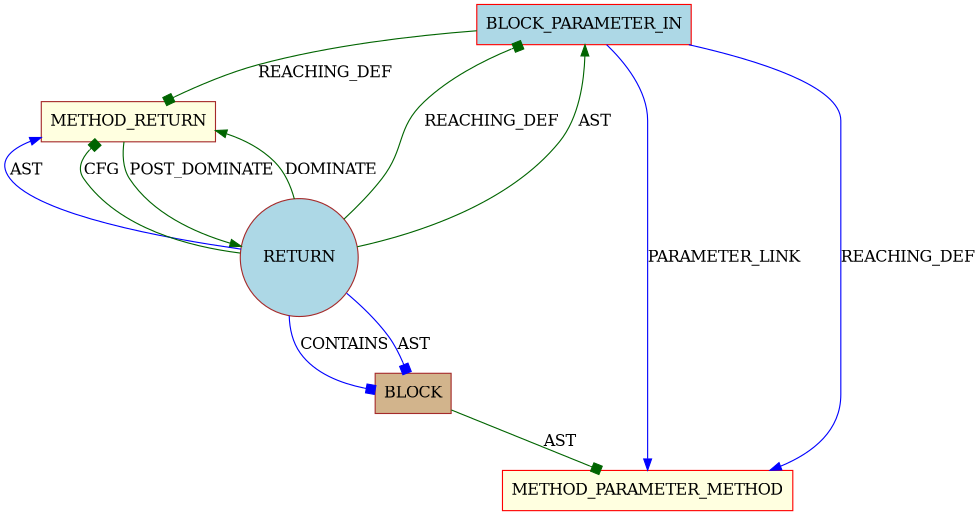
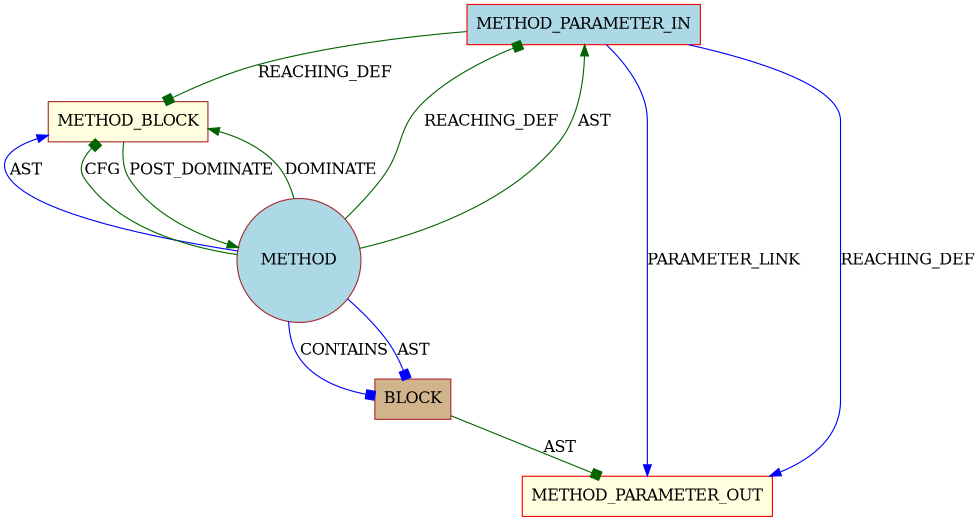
node "BLOCK_PARAMETER_IN": label "BLOCK_PARAMETER_IN" -> "METHOD_PARAMETER_IN"
node "METHOD_RETURN": label "METHOD_RETURN" -> "METHOD_BLOCK"
node "RETURN": label "RETURN" -> "METHOD"
node "METHOD_PARAMETER_METHOD": label "METHOD_PARAMETER_METHOD" -> "METHOD_PARAMETER_OUT"
